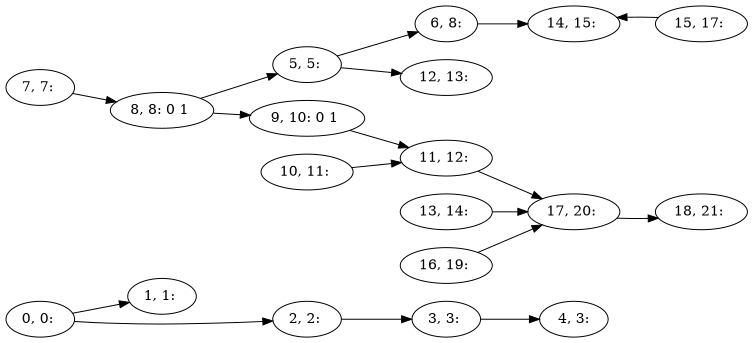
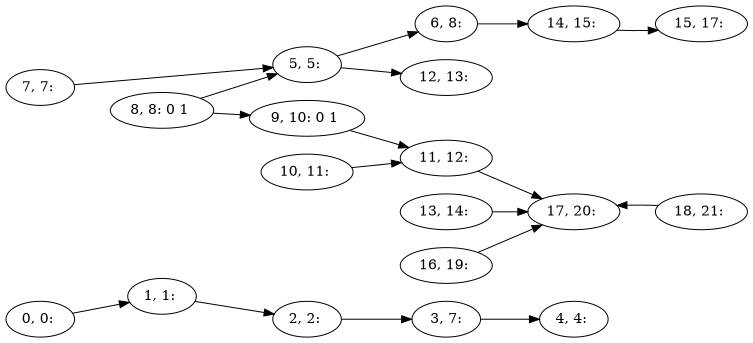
edge "15, 17:" -> "14, 15:": reversed
edge "7, 7:" -> "8, 8: 0 1": now "7, 7:" -> "5, 5:"
edge "17, 20:" -> "18, 21:": reversed
node "3, 3:": label "3, 3:" -> "3, 7:"
node "4, 3:": label "4, 3:" -> "4, 4:"
edge "0, 0:" -> "2, 2:": now "1, 1:" -> "2, 2:"
